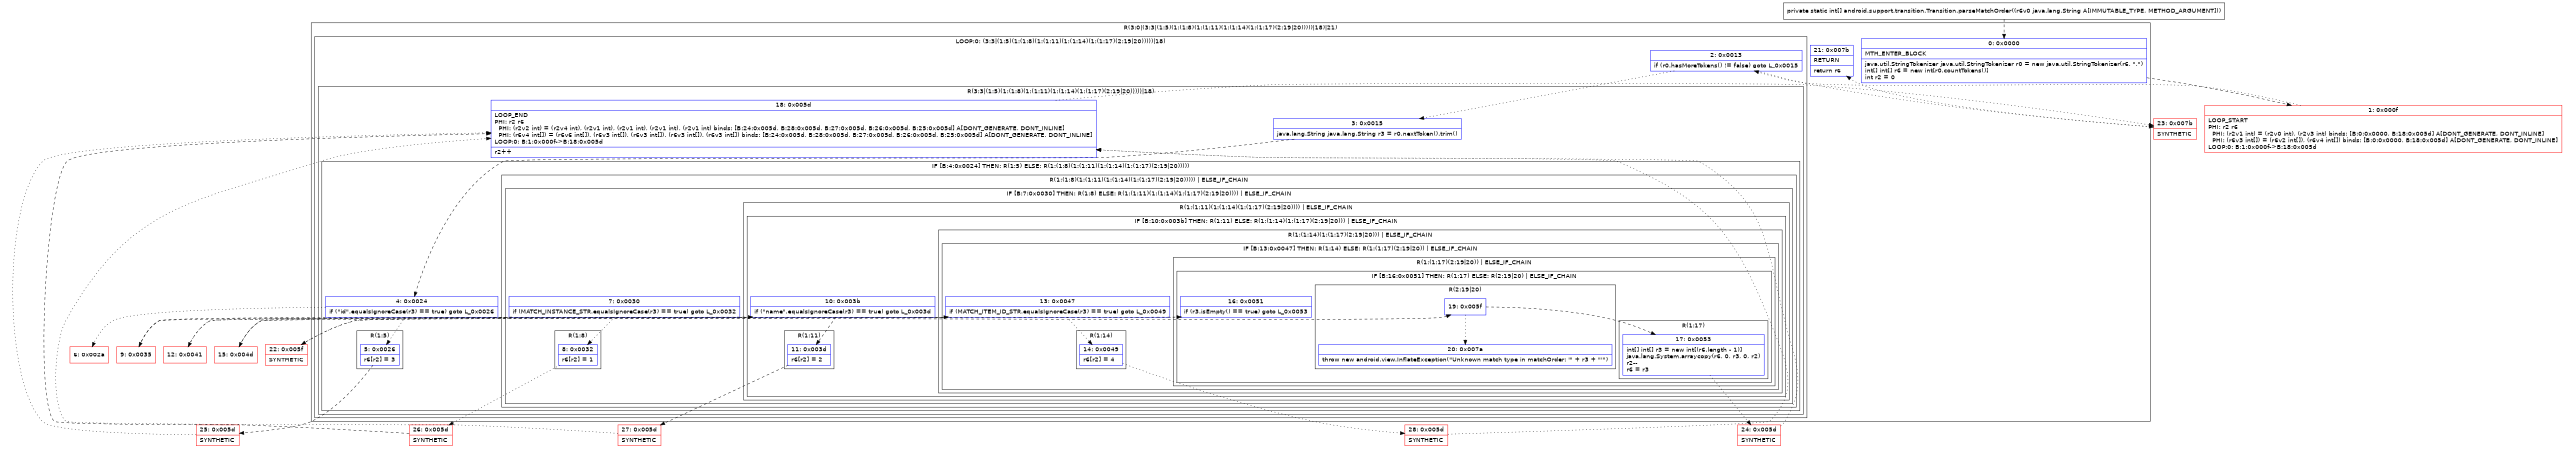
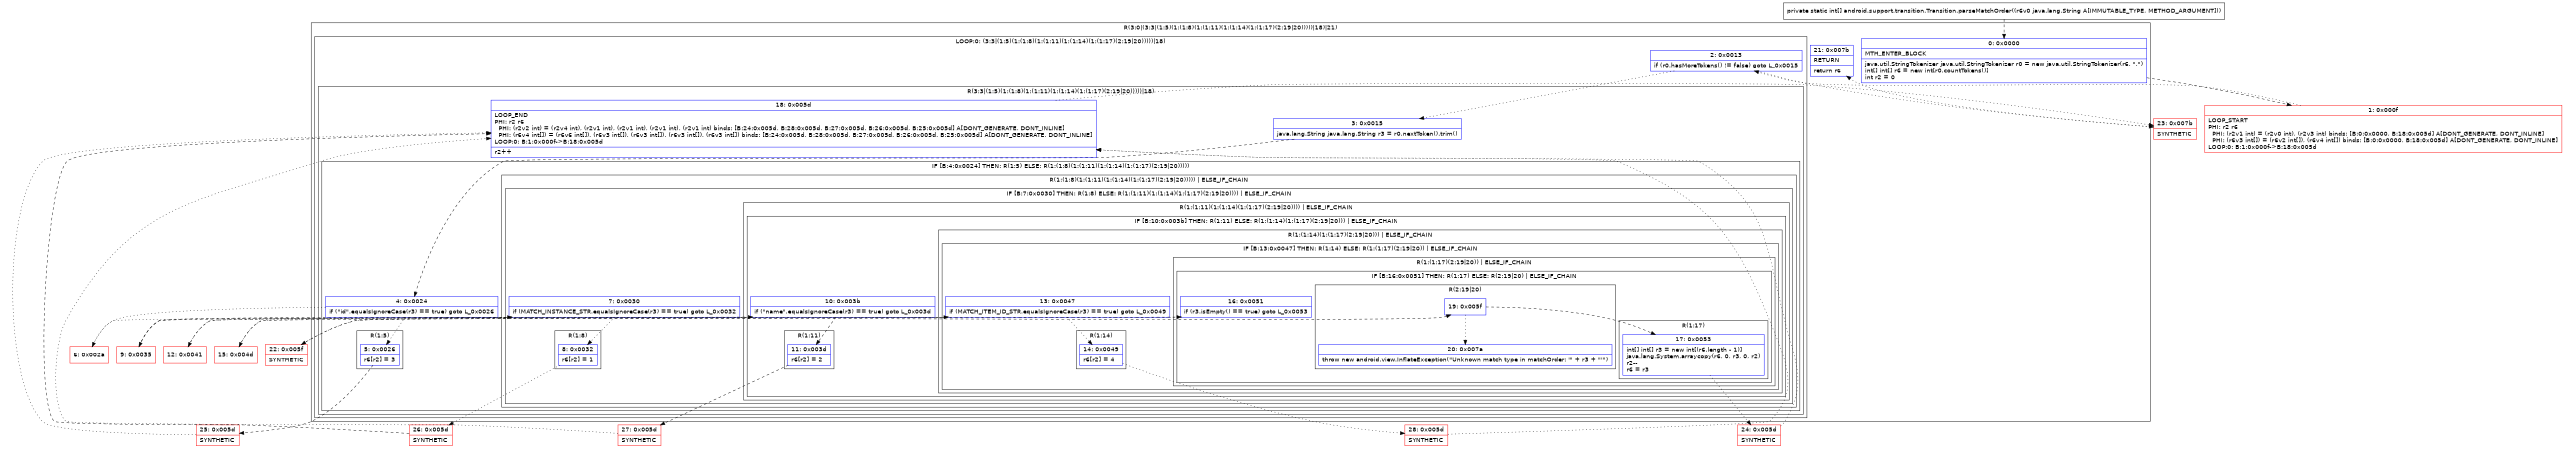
edge "6: 0x002a" -> "7: 0x0030": added
edge "13: 0x0047" -> "15: 0x004d": style dashed -> dotted
